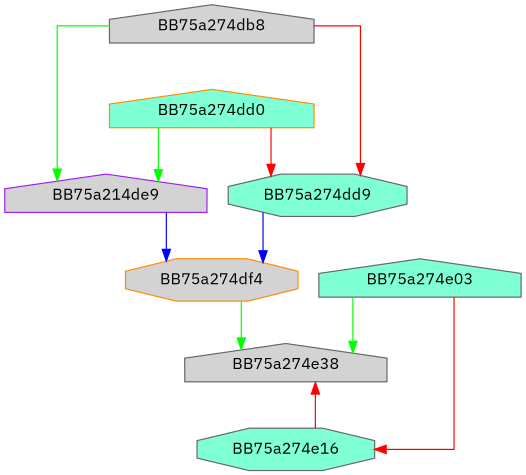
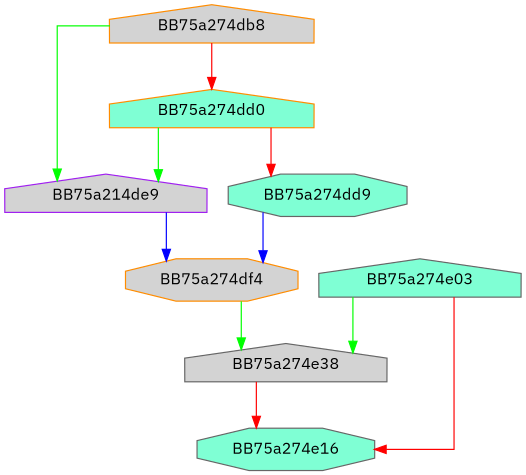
node "BB75a274db8": color gray40 -> darkorange
edge "BB75a274db8" -> "BB75a274dd9": now "BB75a274db8" -> "BB75a274dd0"
edge "BB75a274e16" -> "BB75a274e38": reversed
